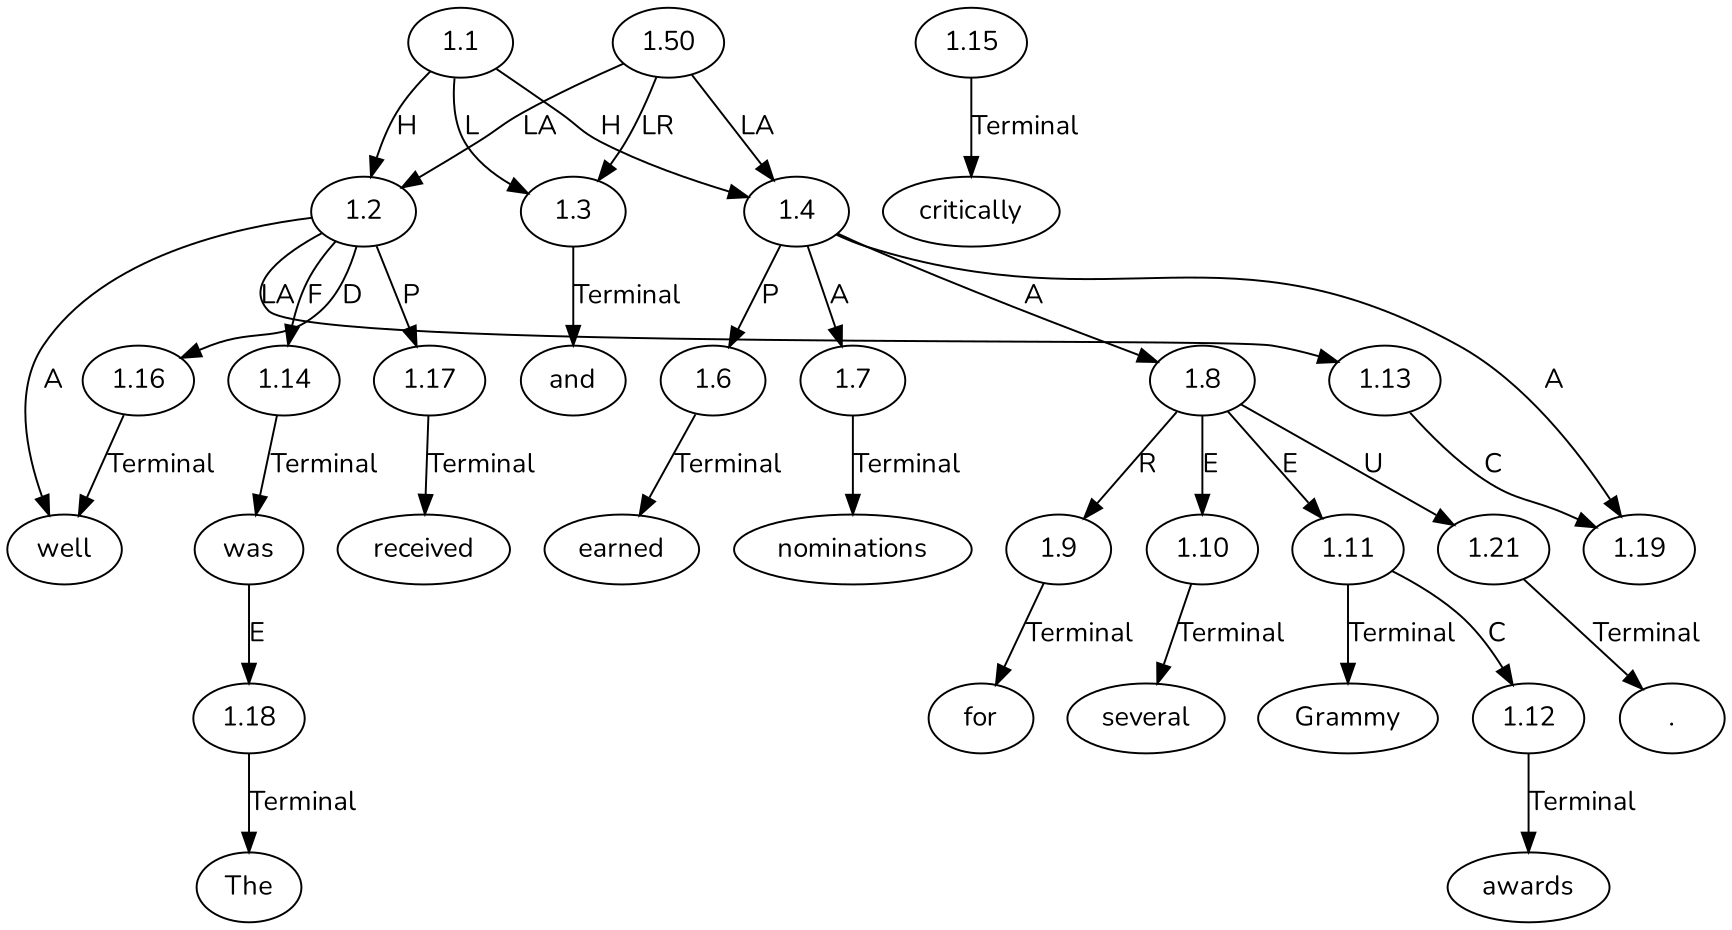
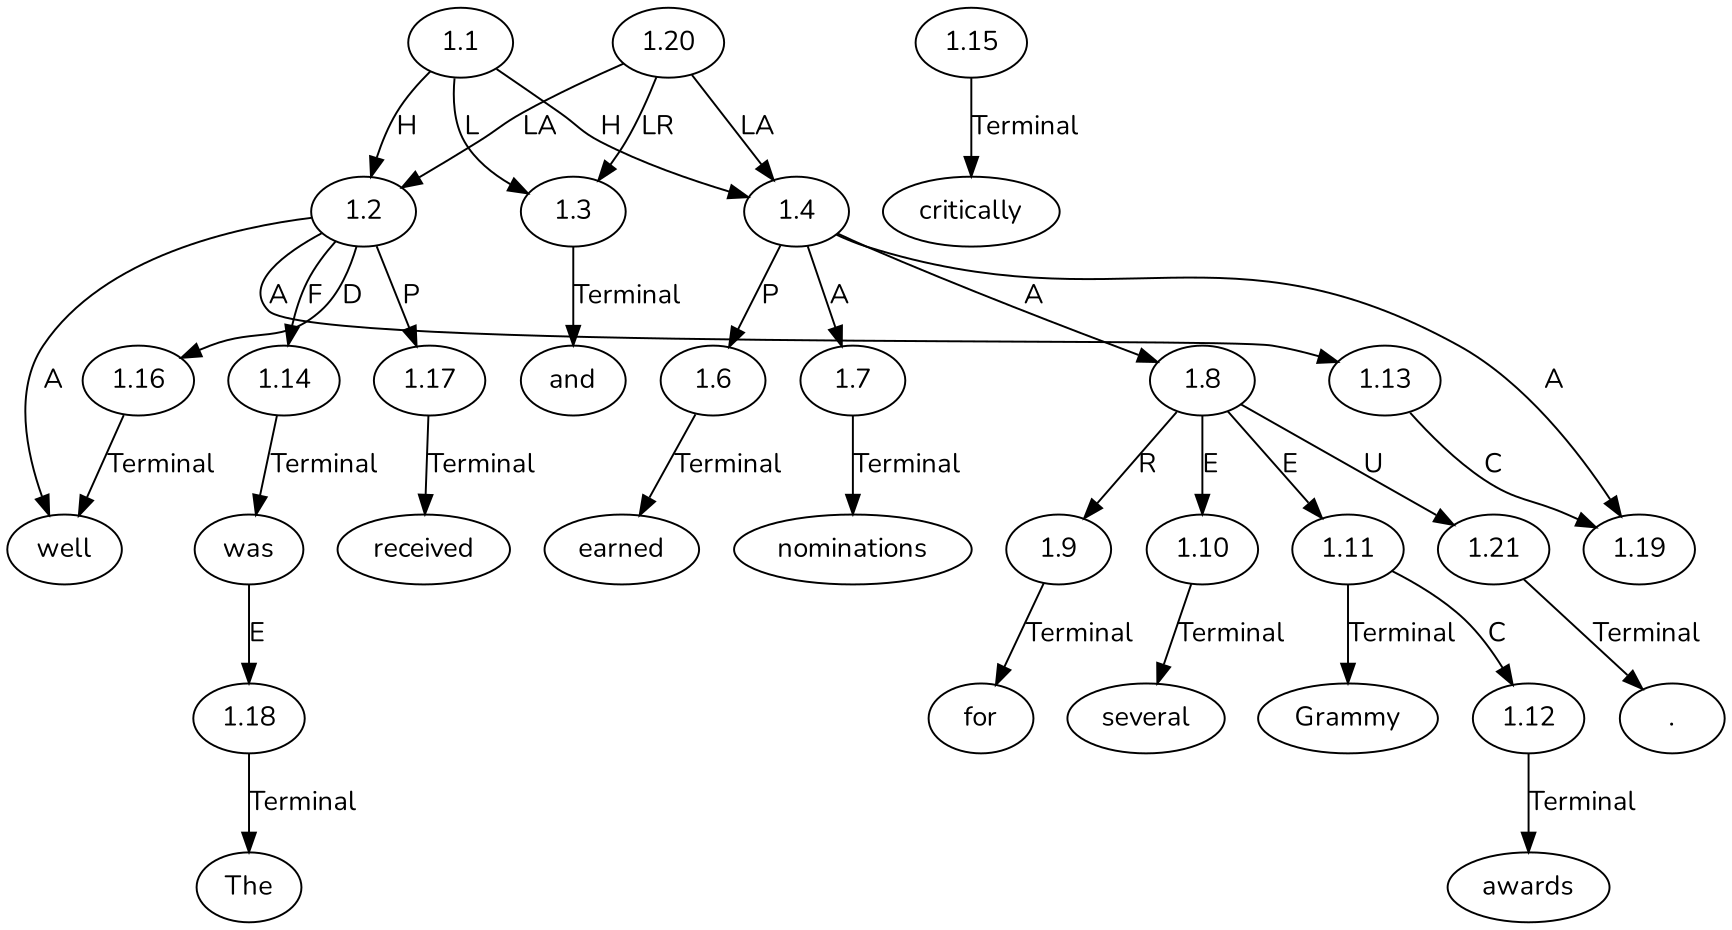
node "1.50": label "1.50" -> "1.20"
edge "1.2" -> "1.13": label "LA" -> "A"
